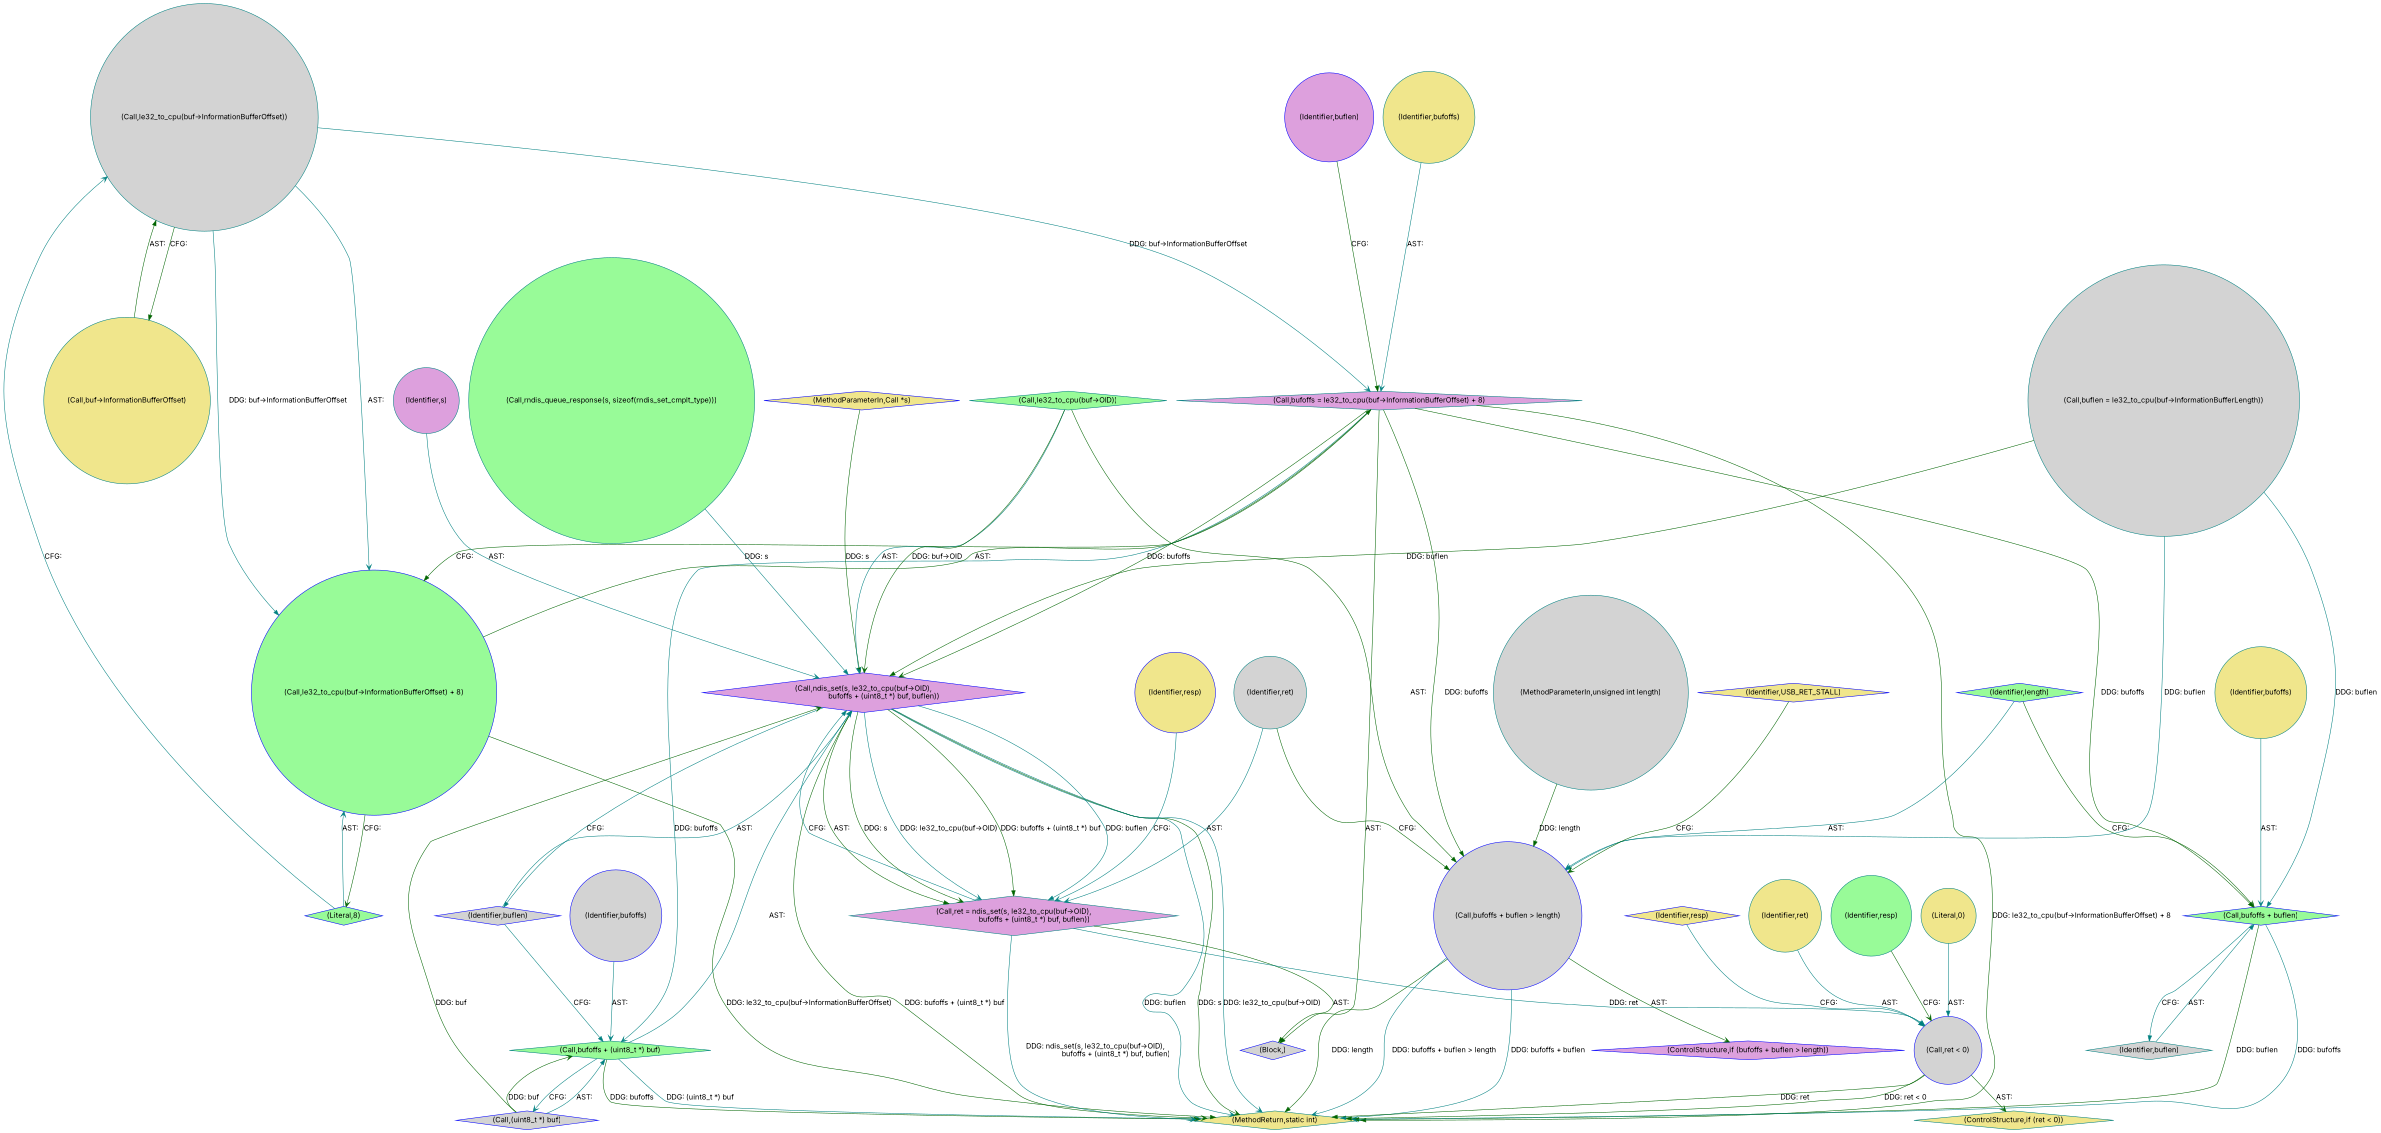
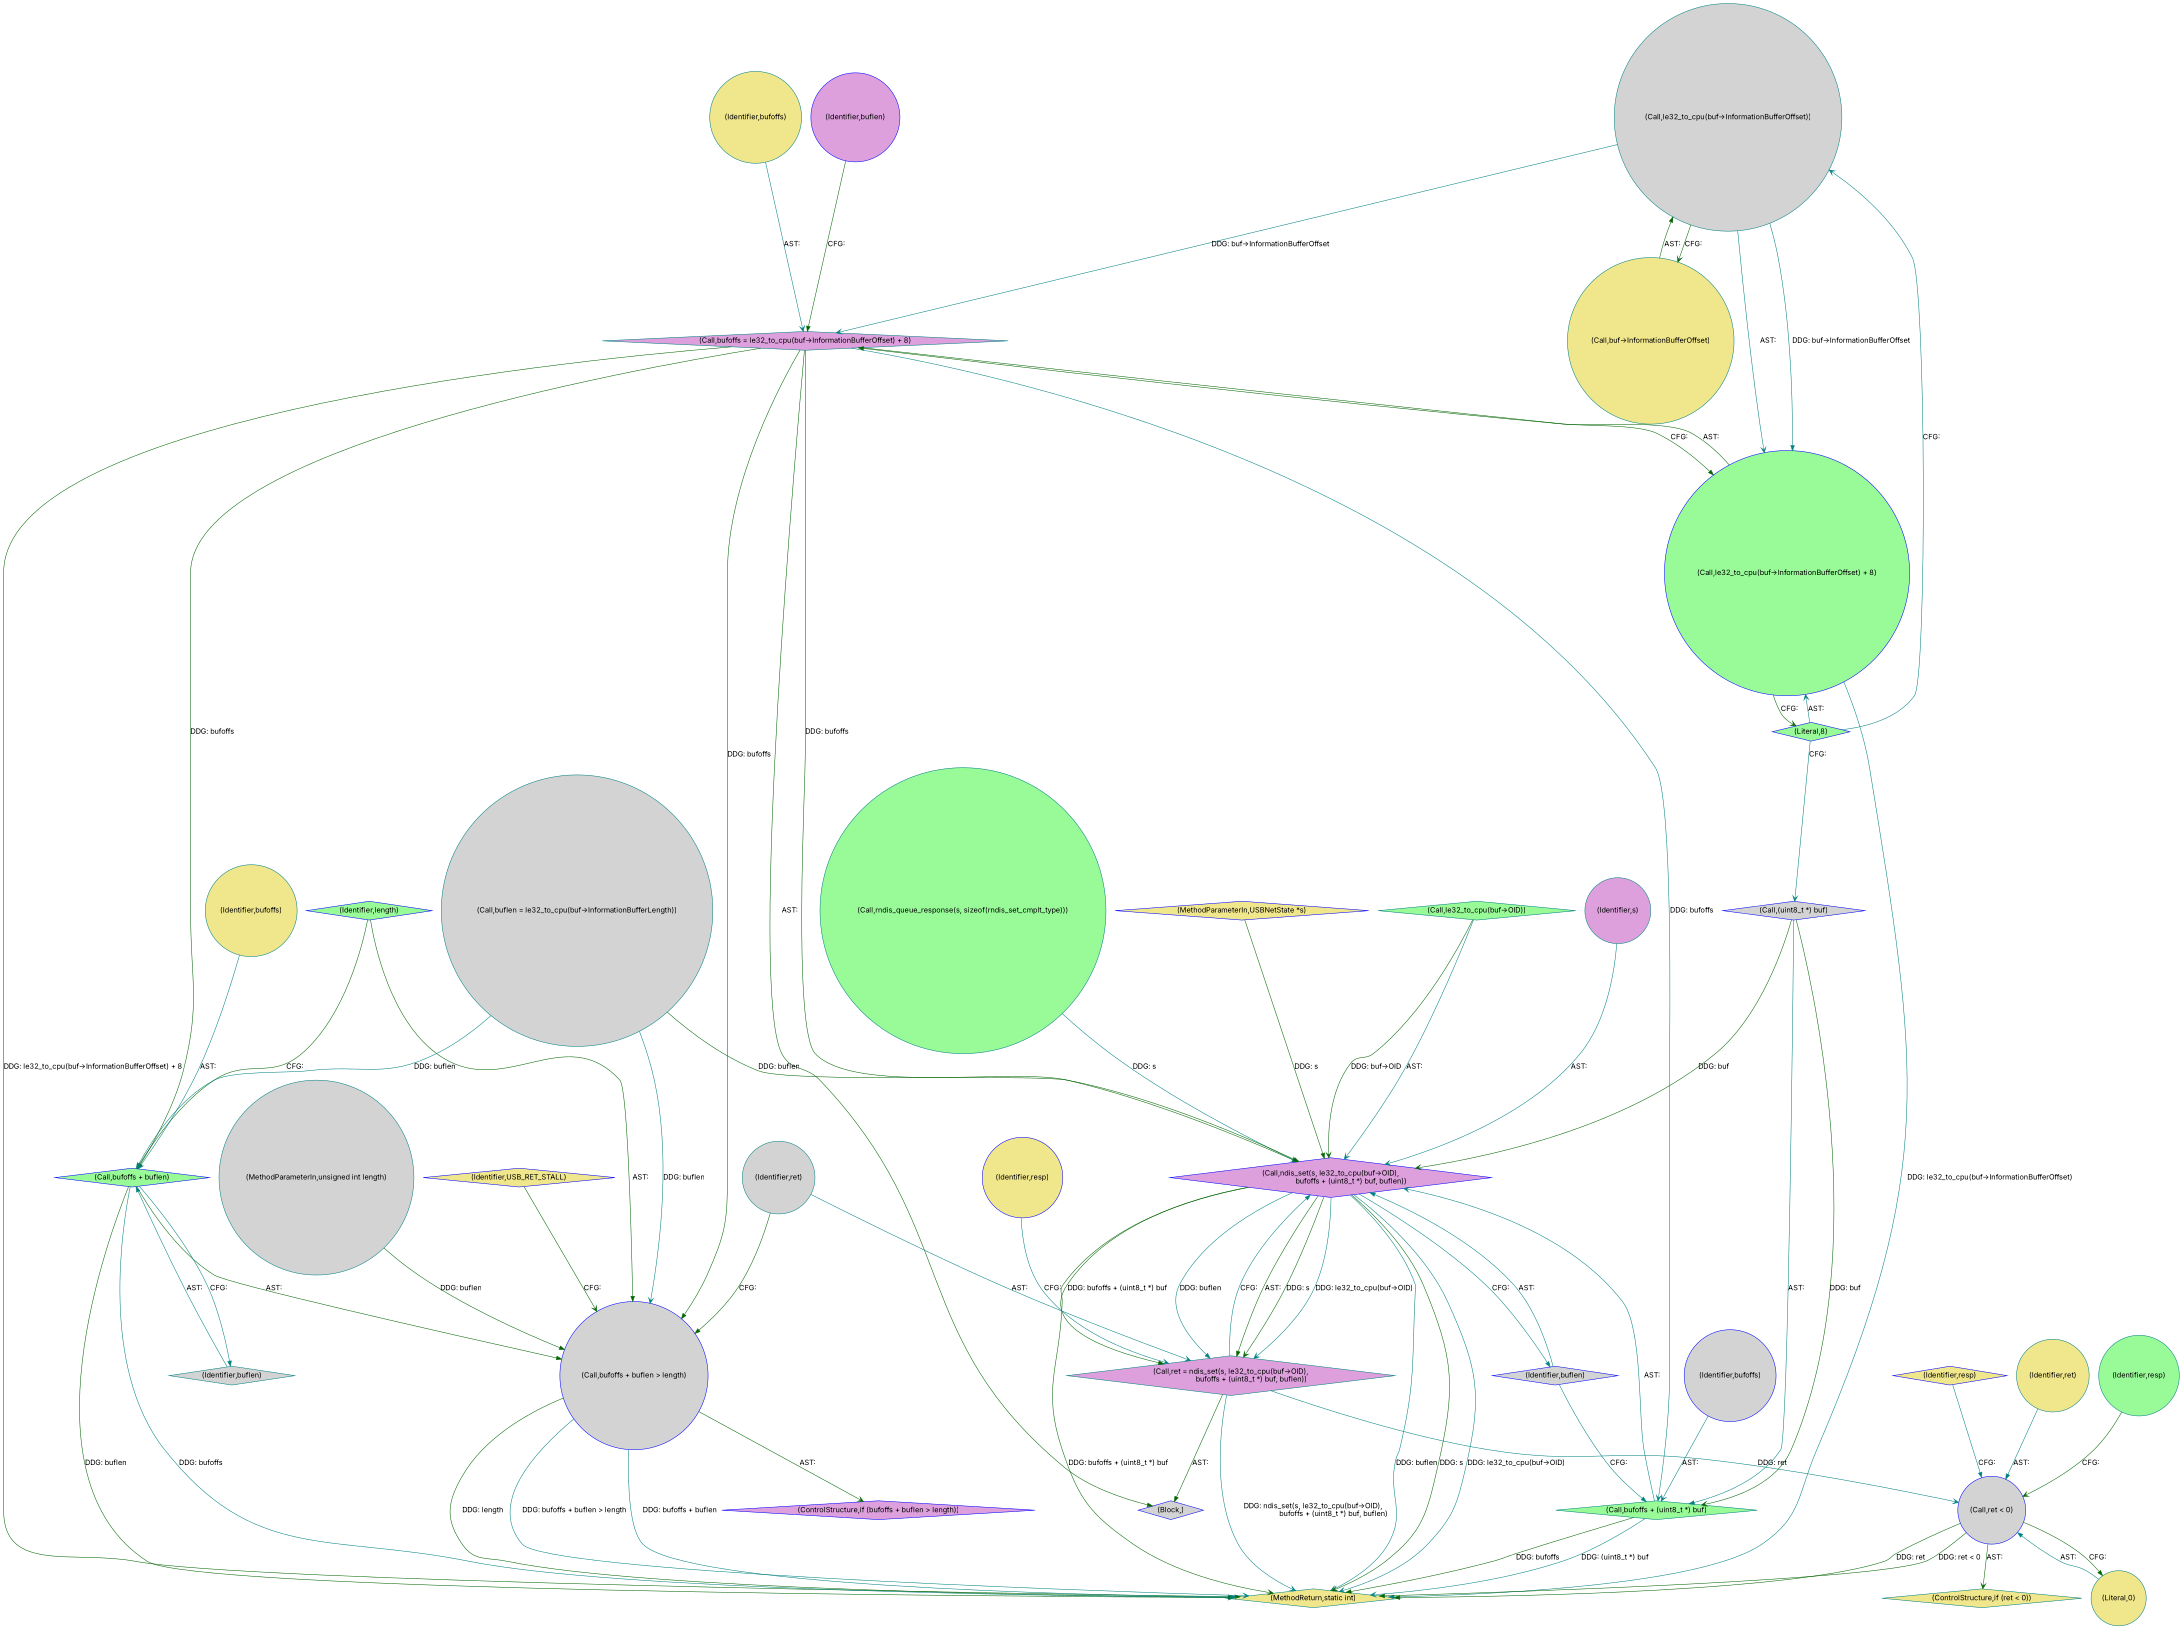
edge "(Call,le32_to_cpu(buf->InformationBufferOffset))" -> "(Call,buf->InformationBufferOffset)": arrowhead normal -> vee
node "(MethodParameterIn,Call *s)": label "(MethodParameterIn,Call *s)" -> "(MethodParameterIn,USBNetState *s)"
edge "(Call,le32_to_cpu(buf->OID))" -> "(Call,bufoffs + buflen > length)": now "(Call,bufoffs + buflen)" -> "(Call,bufoffs + buflen > length)"
edge "(Identifier,length)" -> "(Call,bufoffs + buflen > length)": color teal -> darkgreen
edge "(MethodParameterIn,unsigned int length)" -> "(Call,bufoffs + buflen > length)": label "DDG: length" -> "DDG: buflen"
edge "(Call,le32_to_cpu(buf->InformationBufferOffset) + 8)" -> "(MethodReturn,static int)": color darkgreen -> teal
edge "(Call,bufoffs + (uint8_t *) buf)" -> "(Call,(uint8_t *) buf)": now "(Literal,8)" -> "(Call,(uint8_t *) buf)"
edge "(Call,ret < 0)" -> "(Literal,0)": added, label "CFG:"
